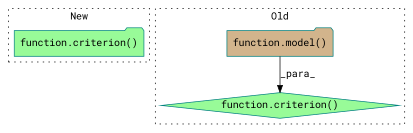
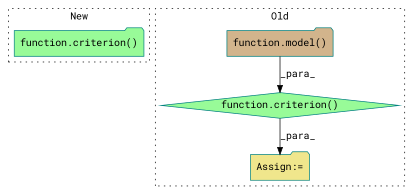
node "Assign:=": added
